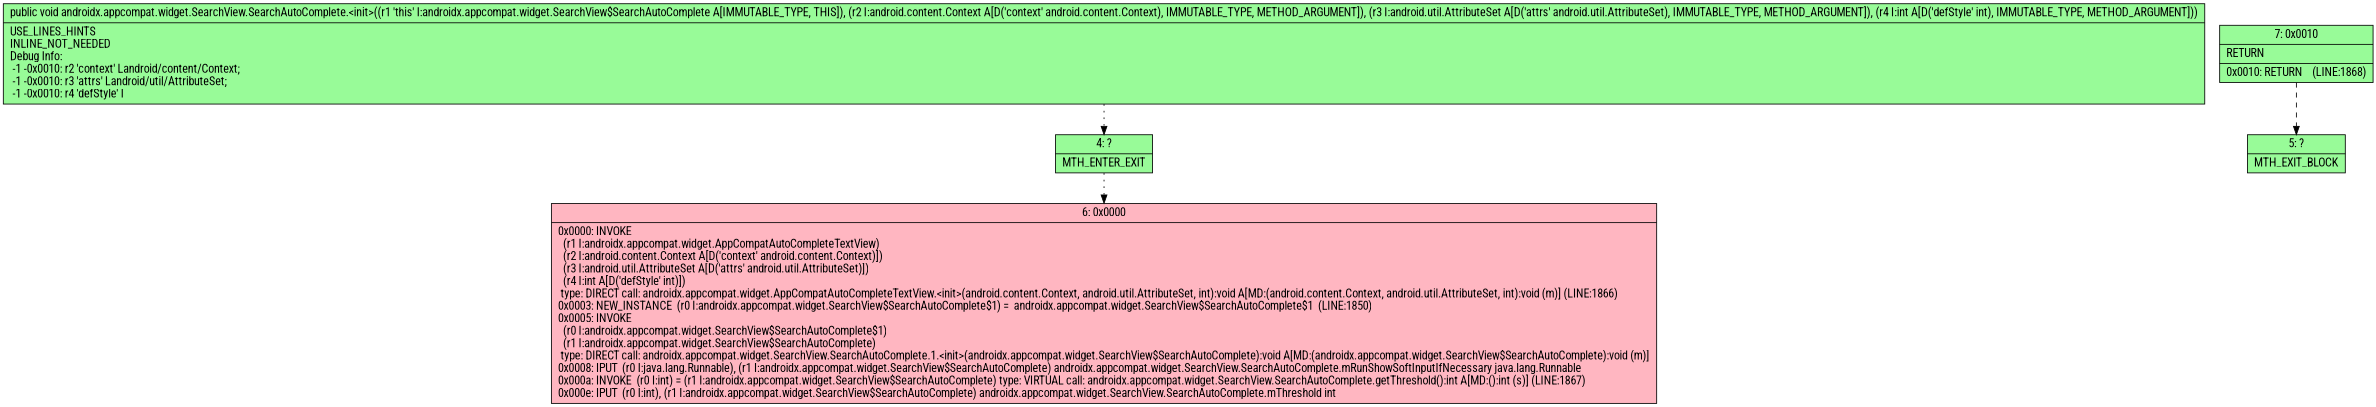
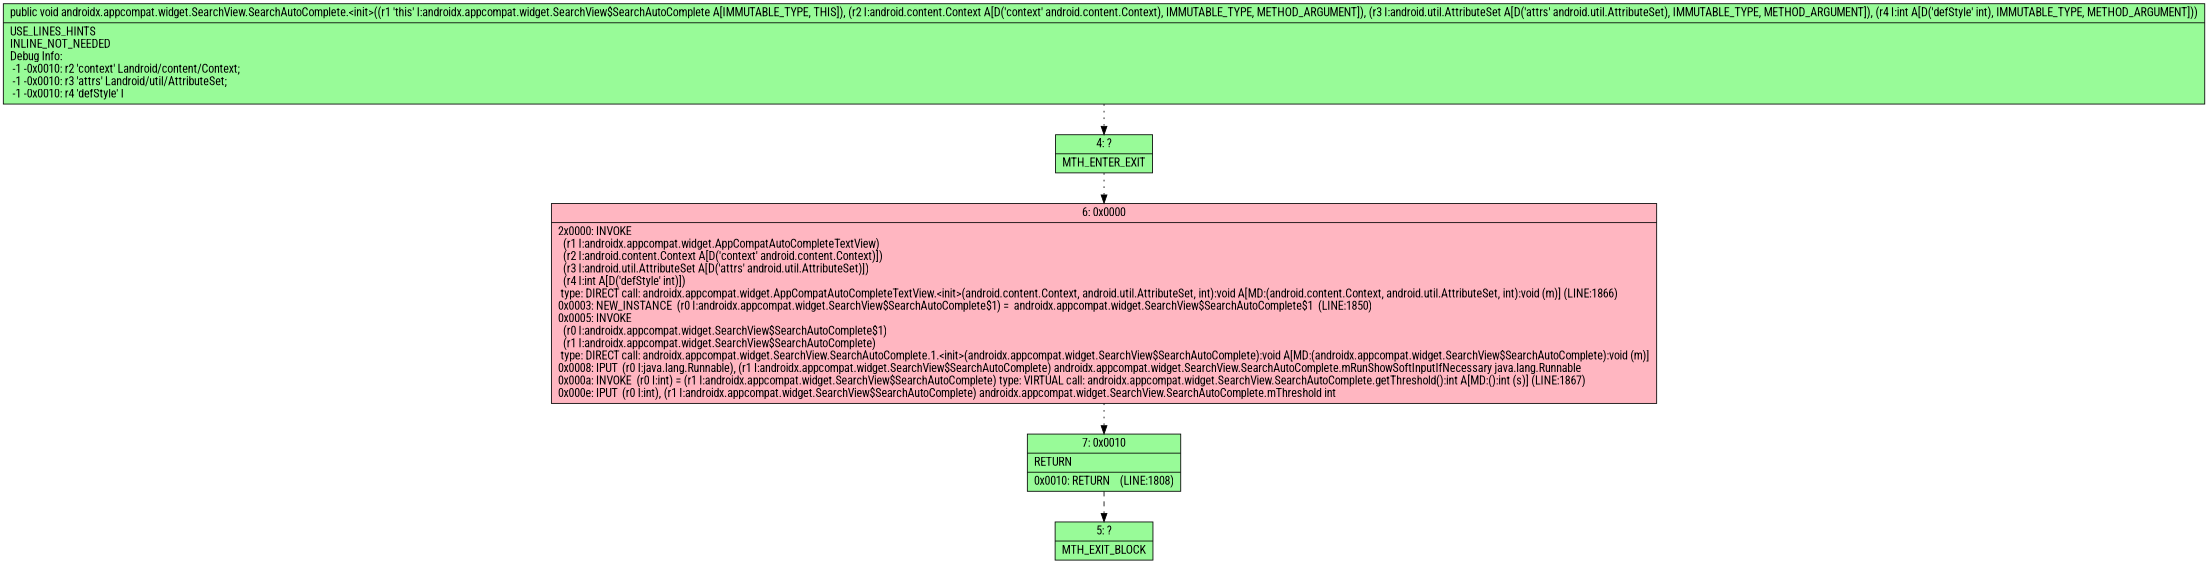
node "7: 0x0010": text "0x0010: RETURN    (LINE:1868)" -> "0x0010: RETURN    (LINE:1808)"
node "6: 0x0000": text "0x0000: INVOKE" -> "2x0000: INVOKE"
edge "6: 0x0000" -> "7: 0x0010": added
